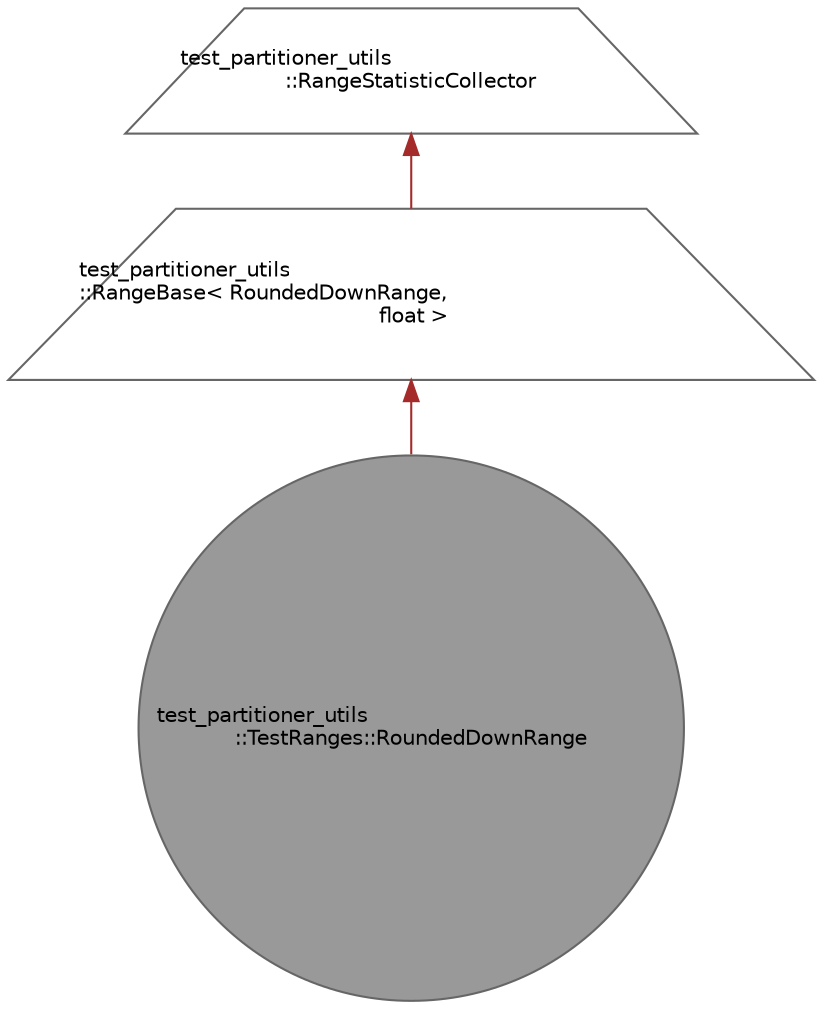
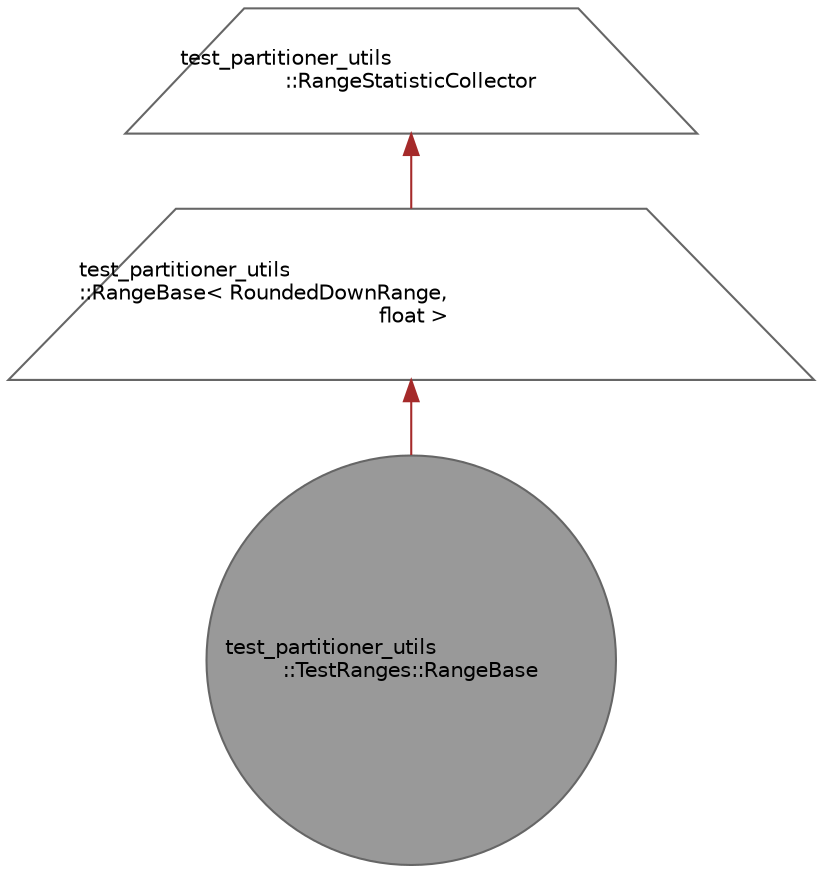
node "test_partitioner_utils ::TestRanges::RoundedDownRange": label "test_partitioner_utils ::TestRanges::RoundedDownRange" -> "test_partitioner_utils ::TestRanges::RangeBase"
